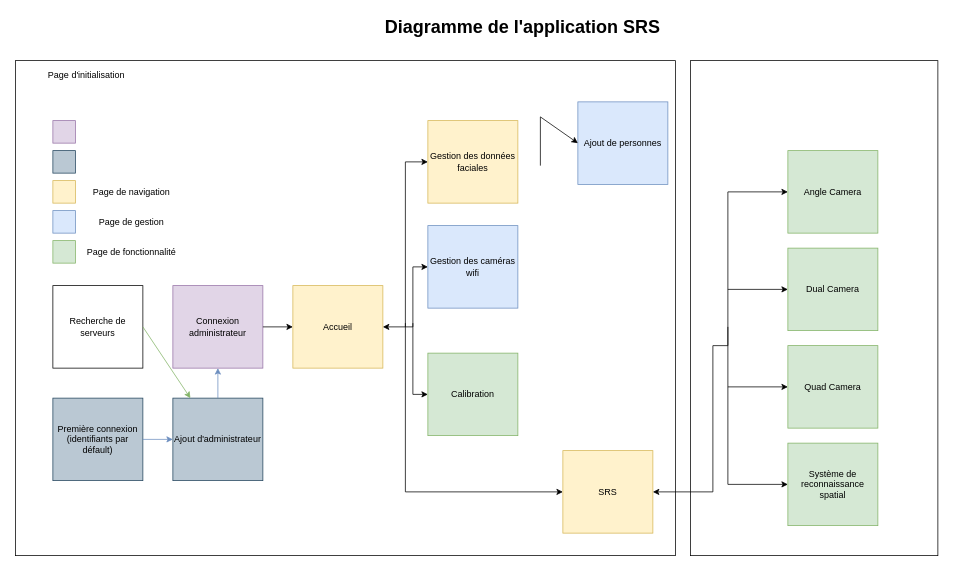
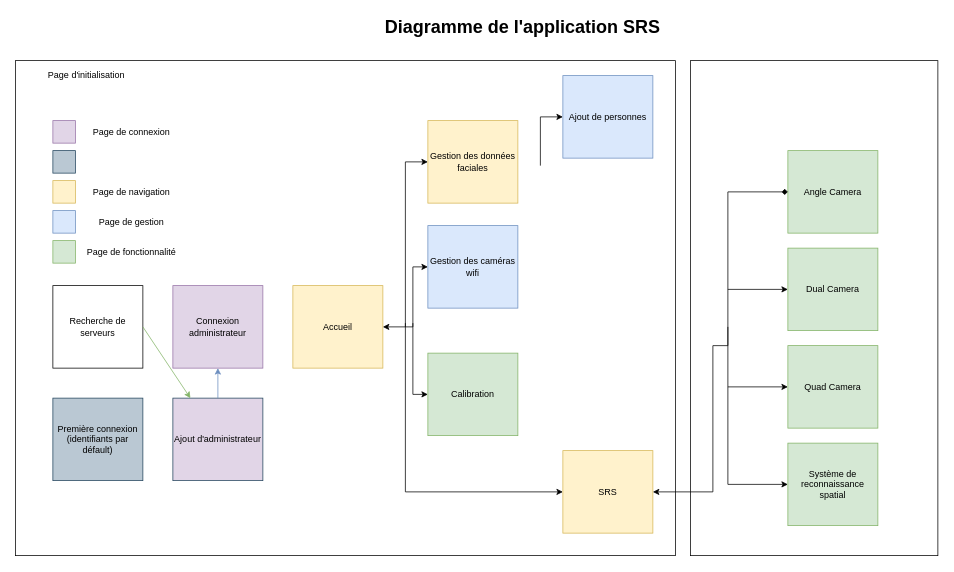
node "Page de connexion": added
node "Ajout de personnes": moved (623, 143) -> (608, 117)
edge "Angle Camera" -- "SRS": arrowhead classic -> diamond
edge "Connexion administrateur" -> "Accueil": removed
edge "Première connexion (identifiants par défault)" -> "Ajout d'administrateur": removed
node "Ajout d'administrateur": fillcolor #bac8d3 -> #e1d5e7
